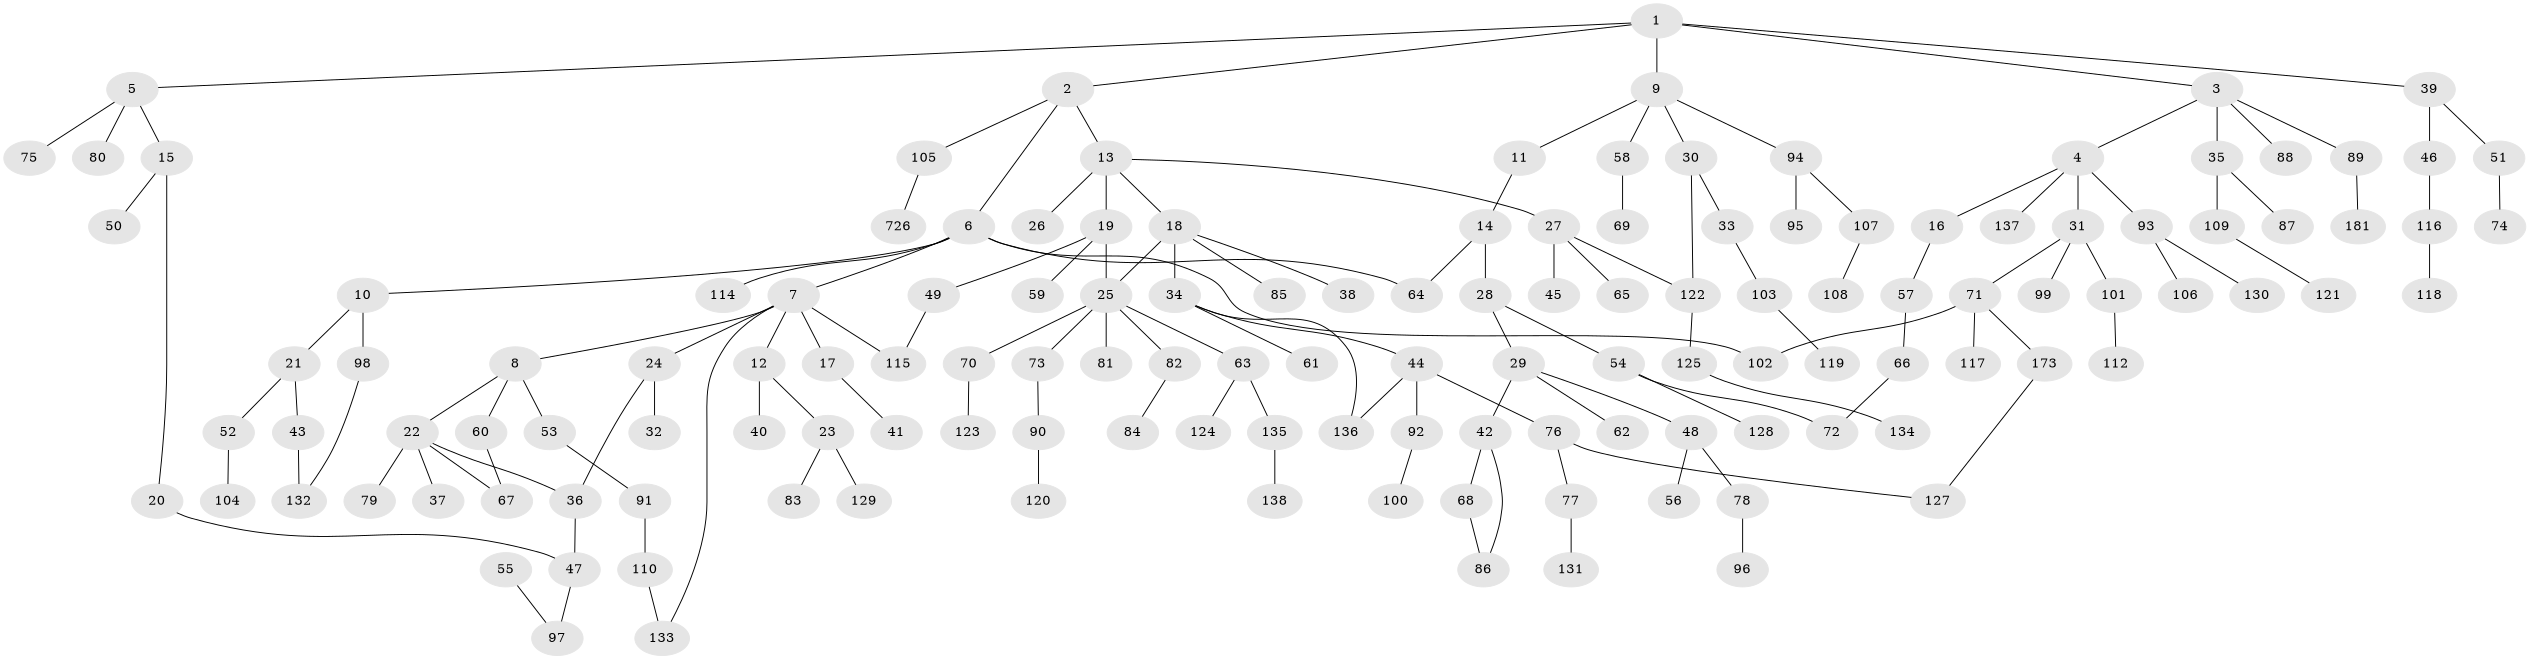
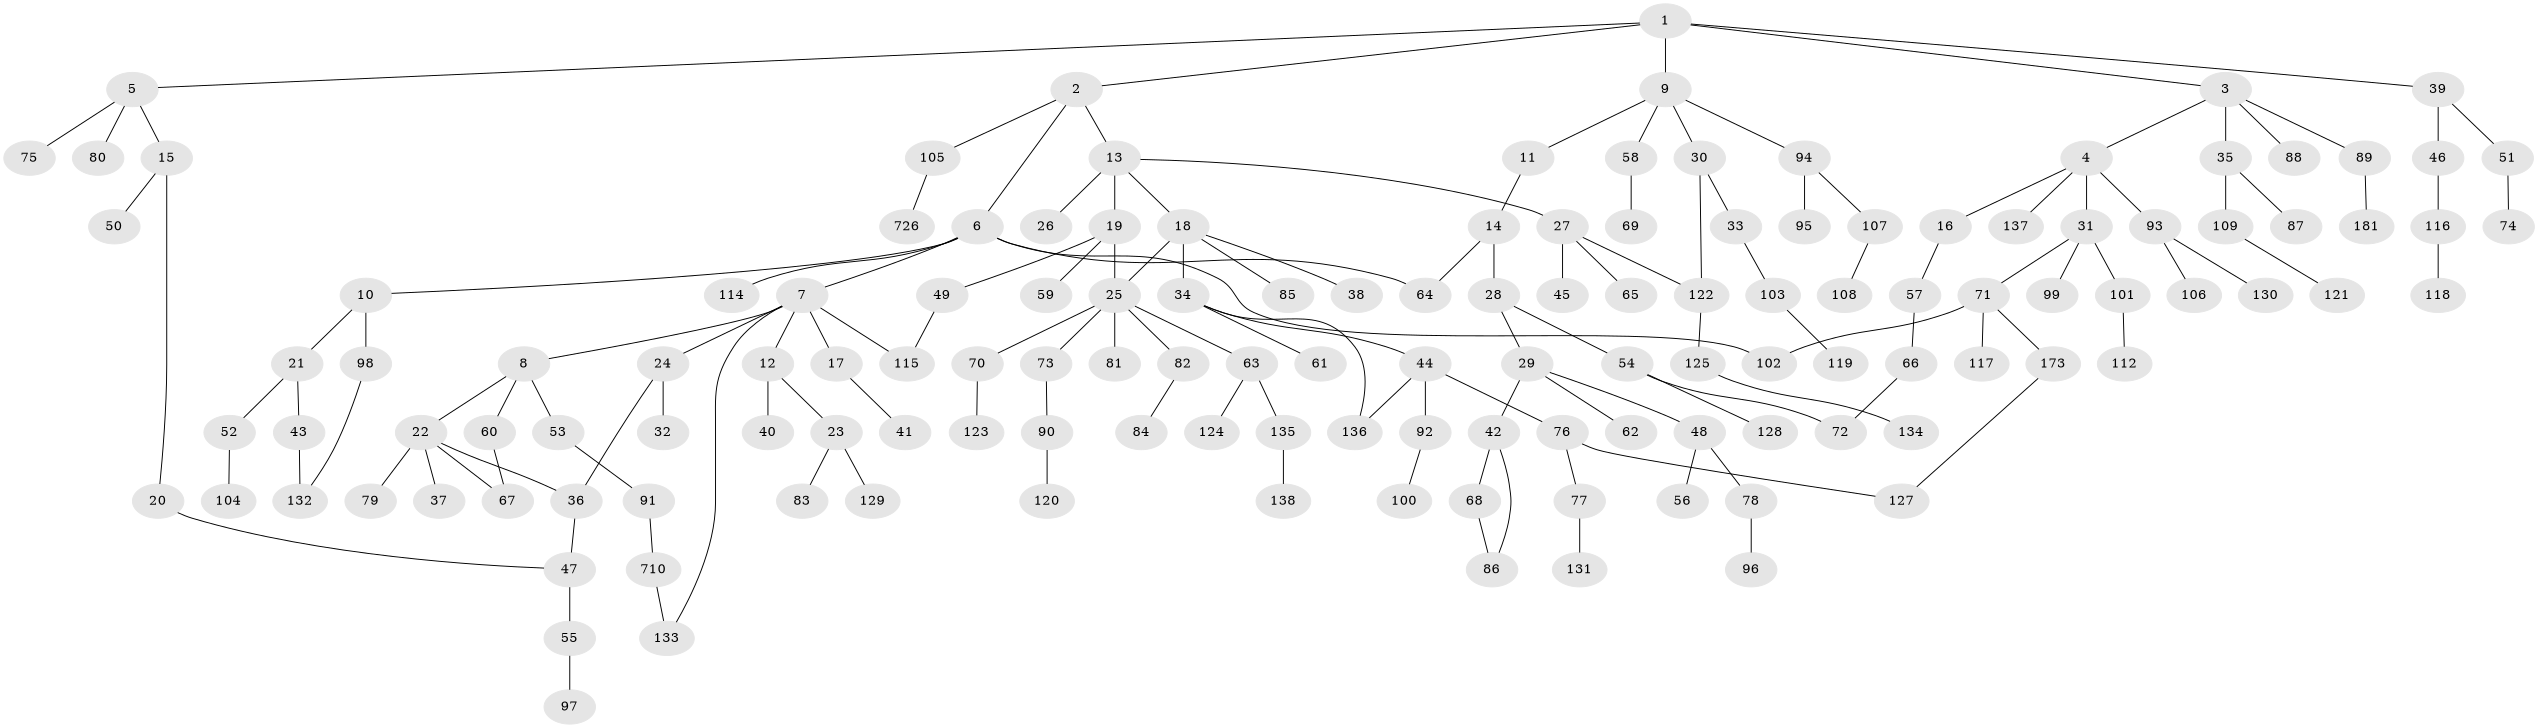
node "110": label "110" -> "710"
edge "47" -- "97": now "47" -- "55"
